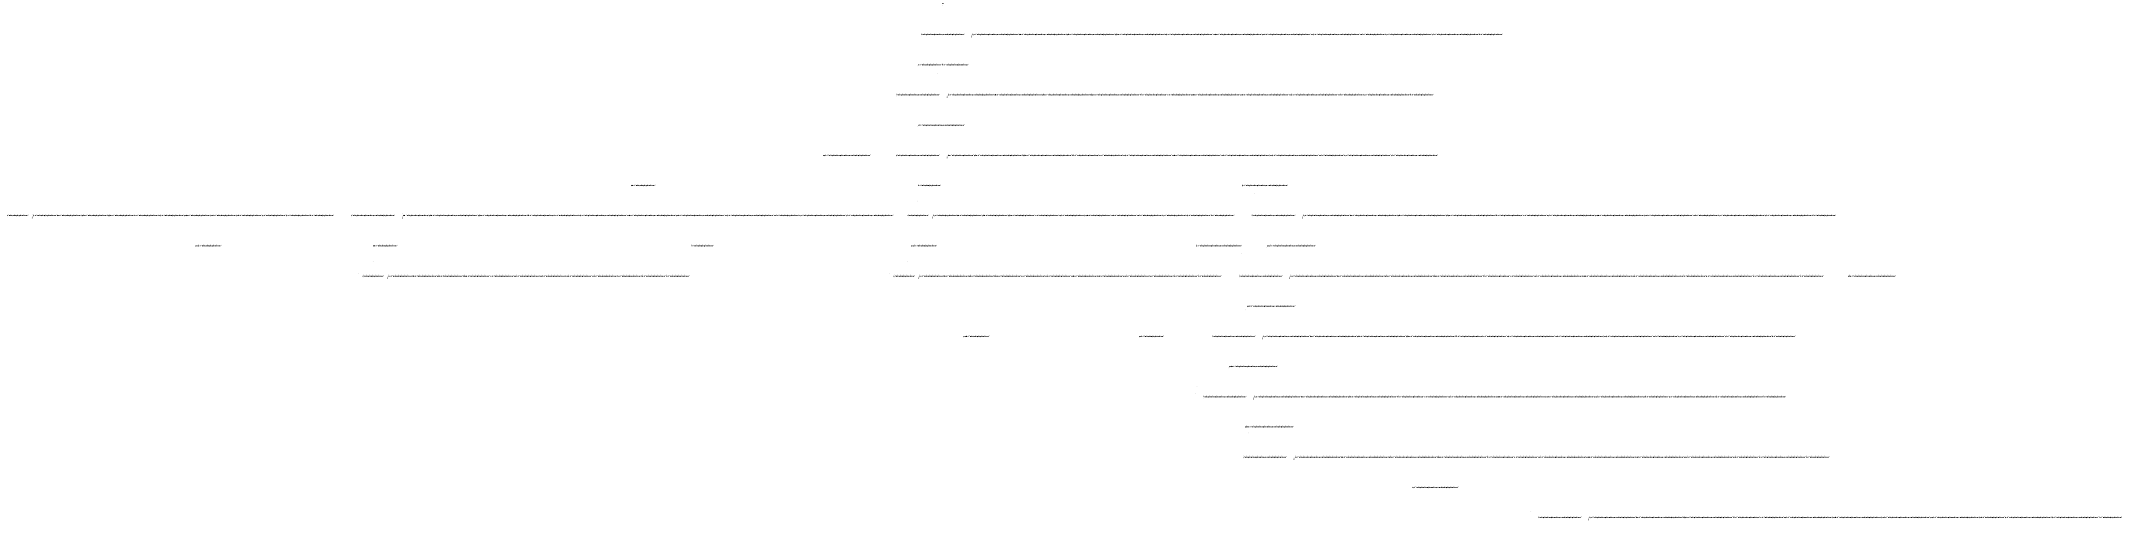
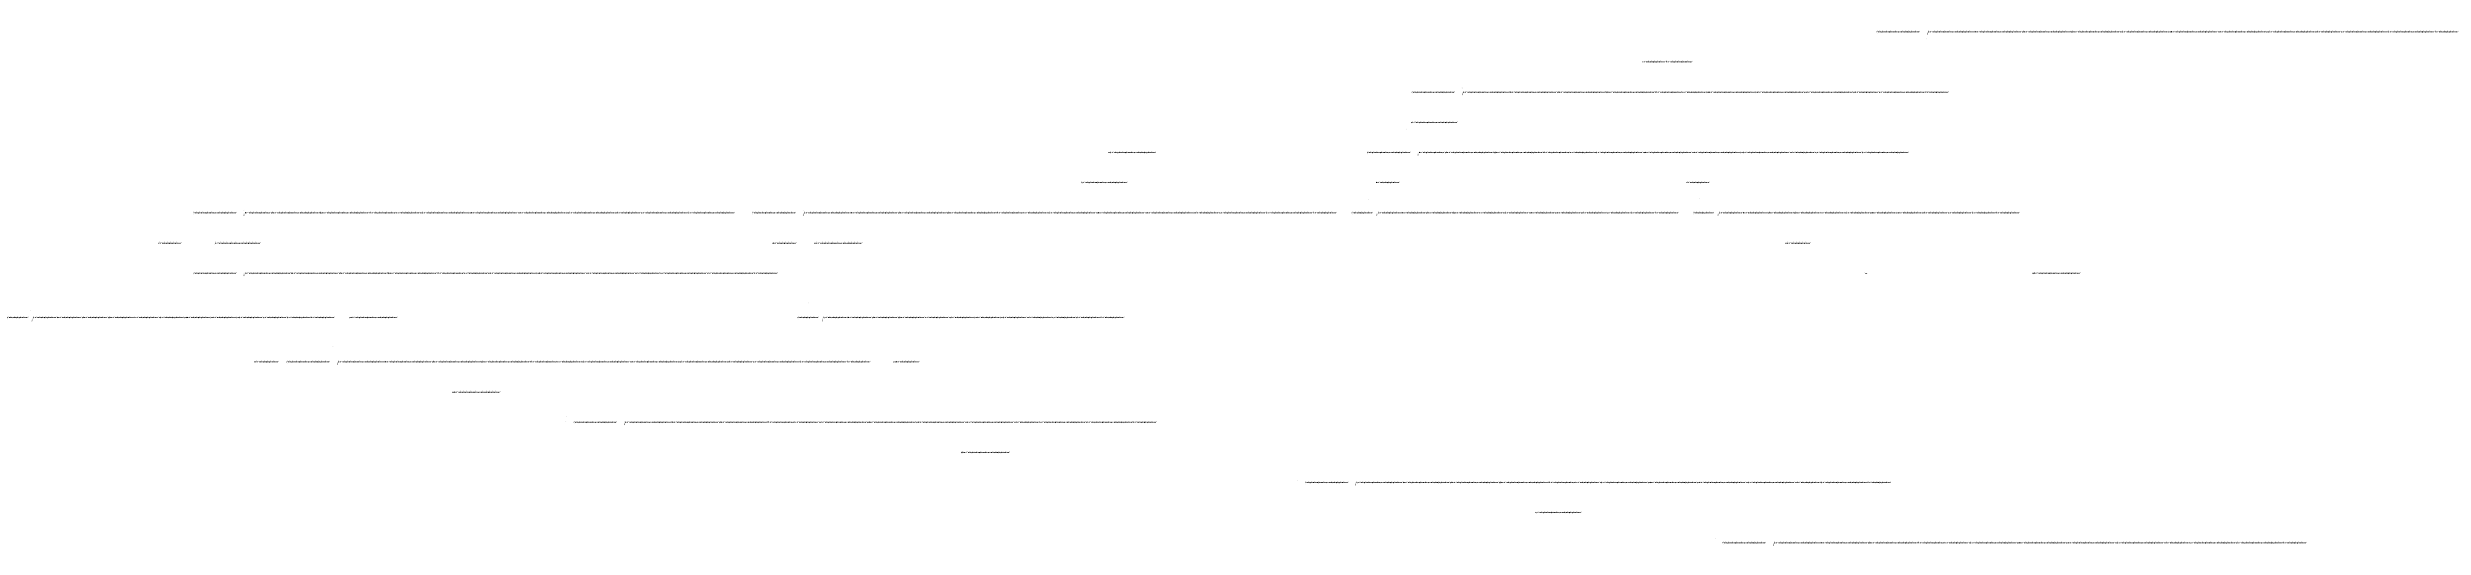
edge "10@[((EUR and COF and TEA and CAP and TON and not DOL))]" -> "12@[((EUR and COF and TEA and CAP and TON and not DOL))]": removed, label "pour_sugar / ok() [((EUR and COF and TEA and CAP and TON and not DOL))]"
edge "11@[((EUR and COF and TEA and CAP and TON and not DOL))]" -> "13@[((EUR and COF and TEA and CAP and TON and not DOL))]": now "11@[((EUR and COF and TEA and CAP and TON and not DOL))]" -> "__not0"
